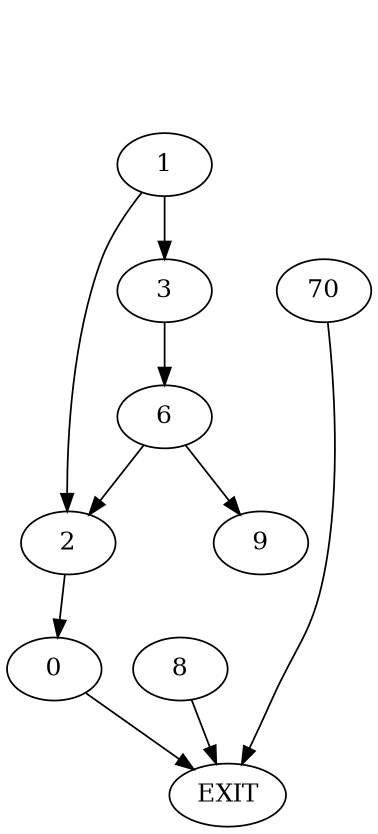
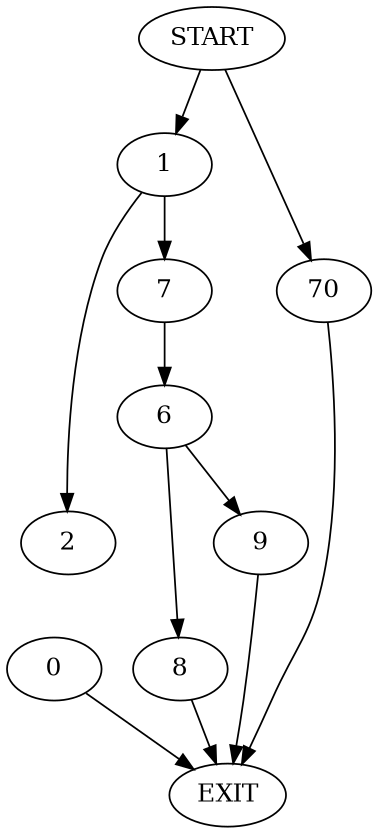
node "START": added
node "3": label "3" -> "7"
edge "6" -> "2": now "6" -> "8"
edge "2" -> "0": removed
edge "9" -> "EXIT": added
